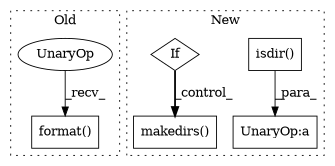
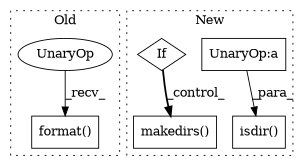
edge "isdir()" -> "UnaryOp:a": reversed
